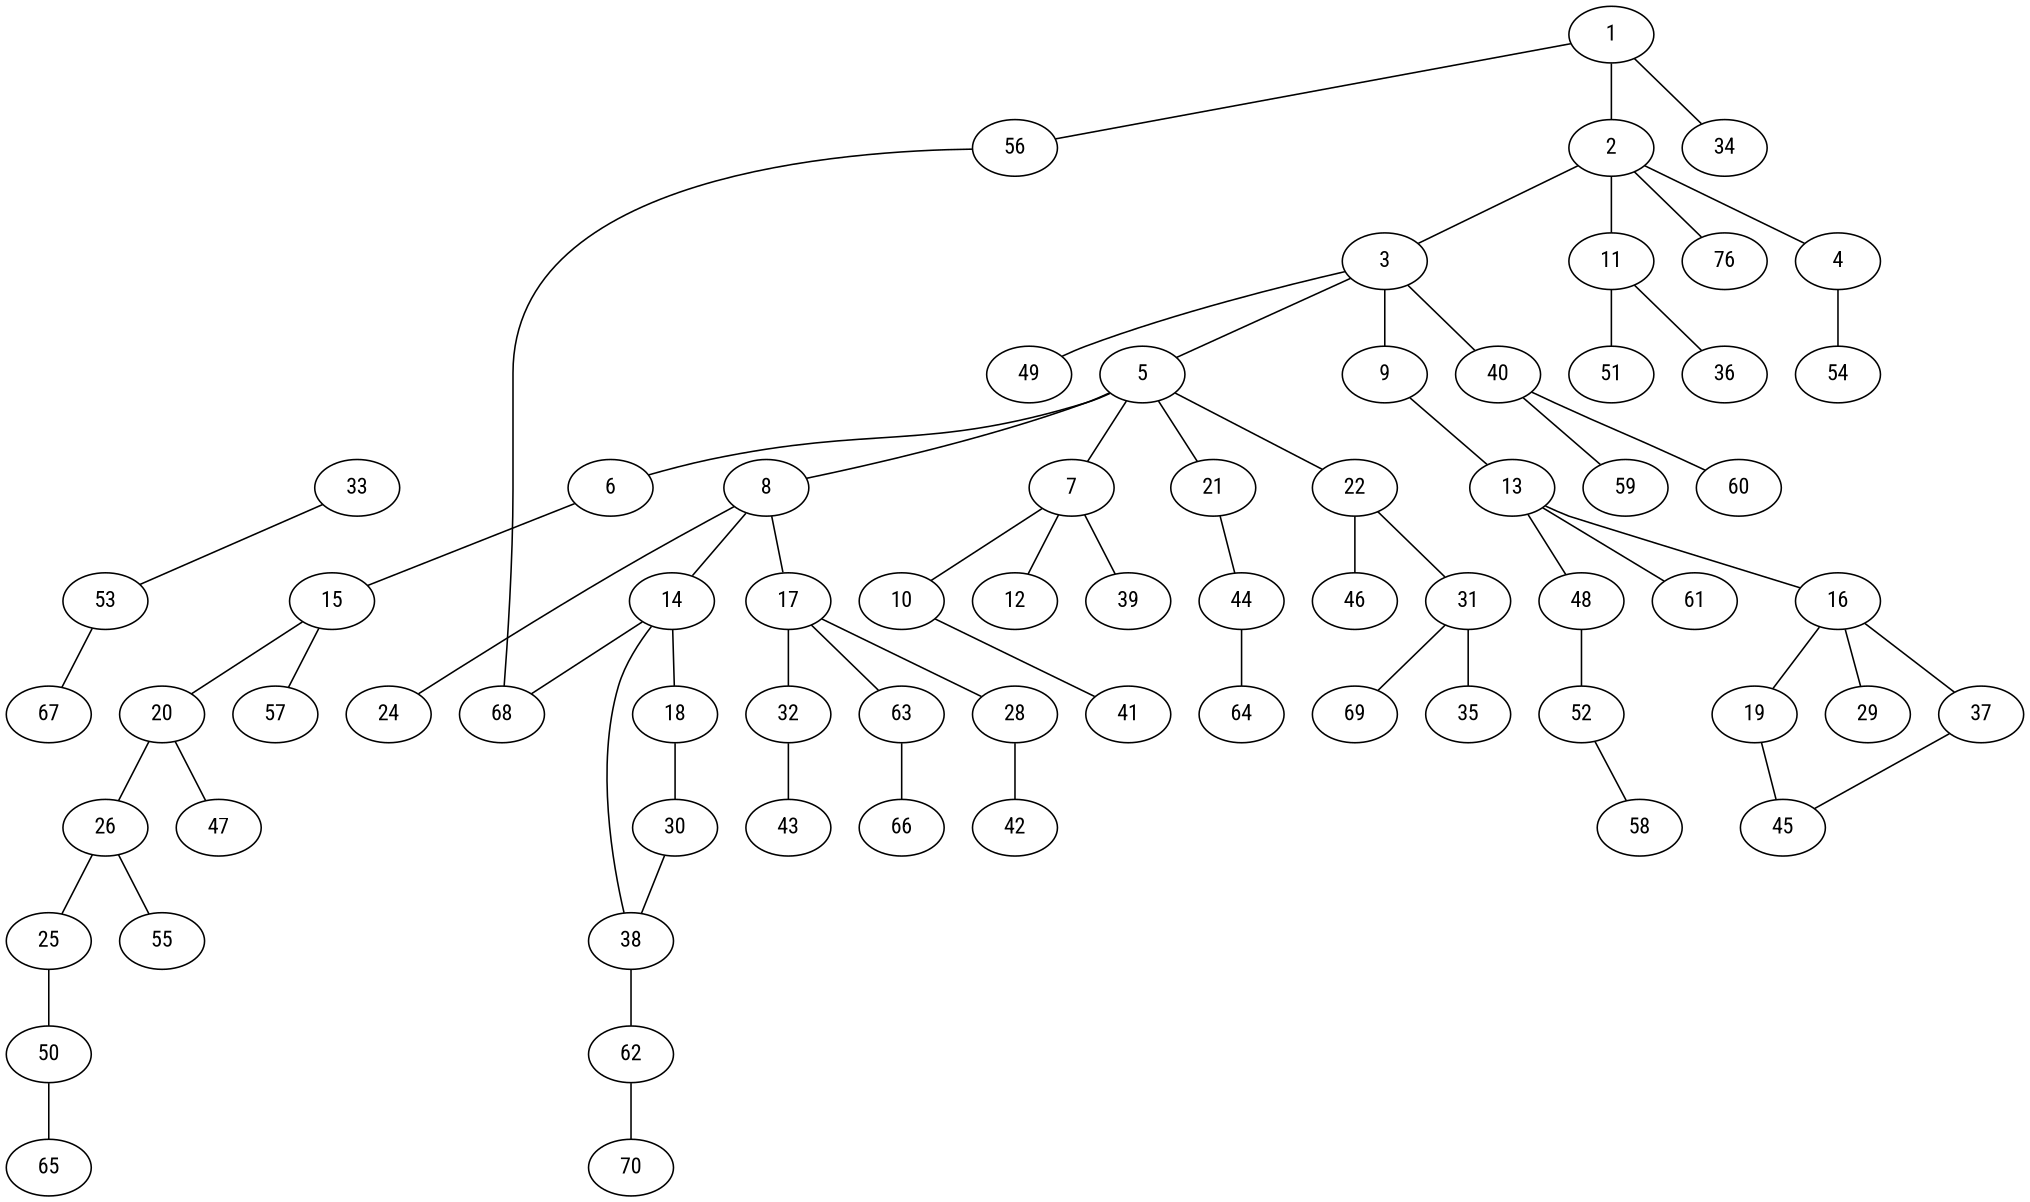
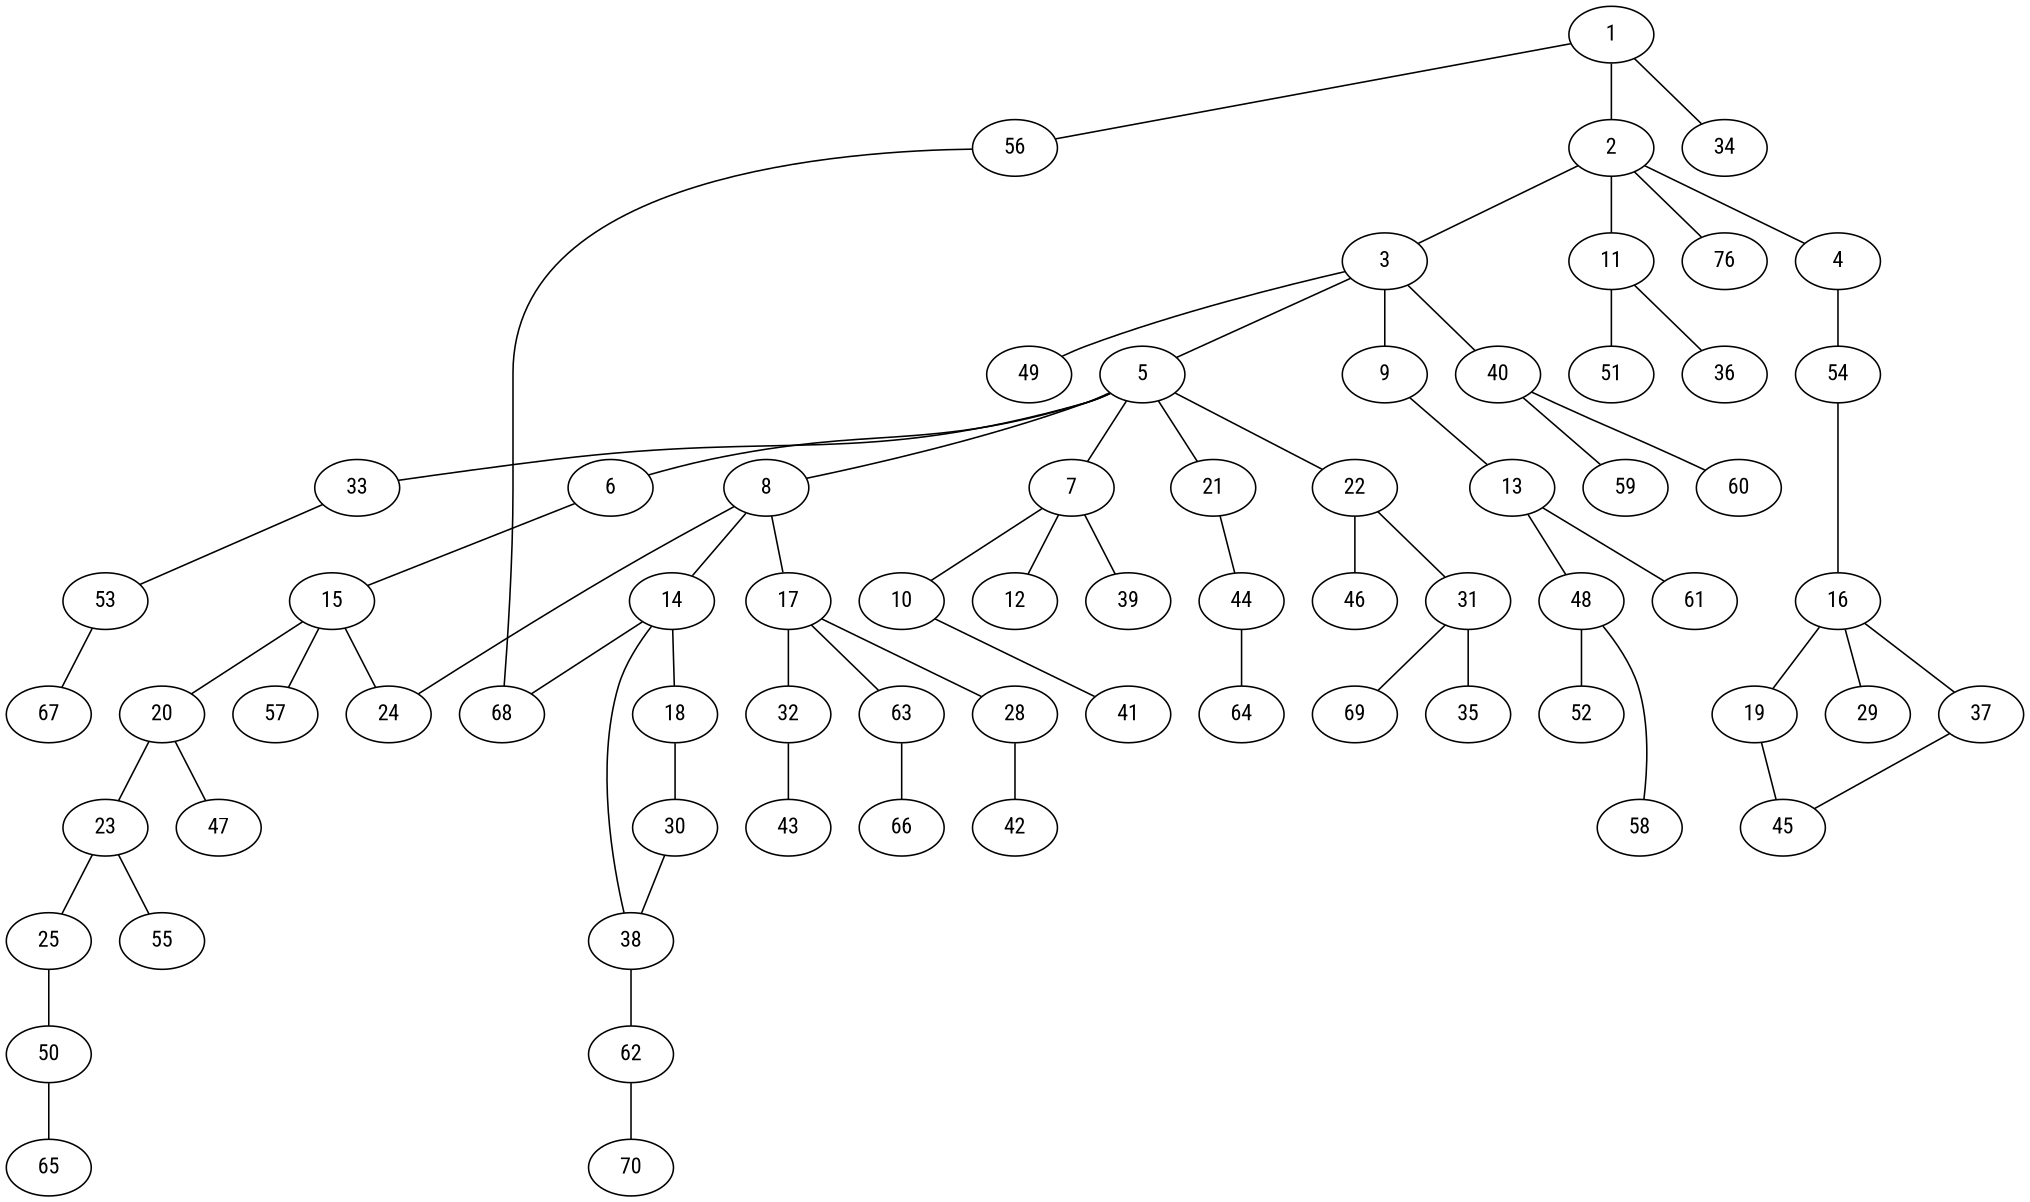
edge "5" -- "33": added
edge "13" -- "16": now "54" -- "16"
edge "15" -- "24": added
edge "52" -- "58": now "48" -- "58"
node "26": label "26" -> "23"
